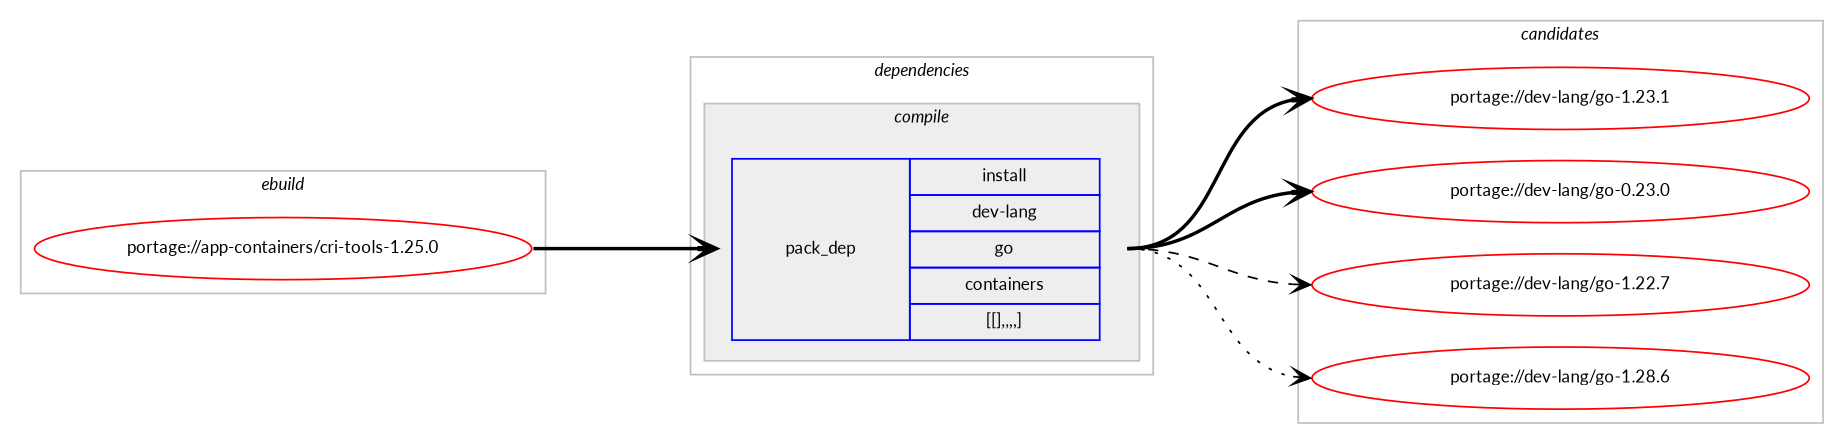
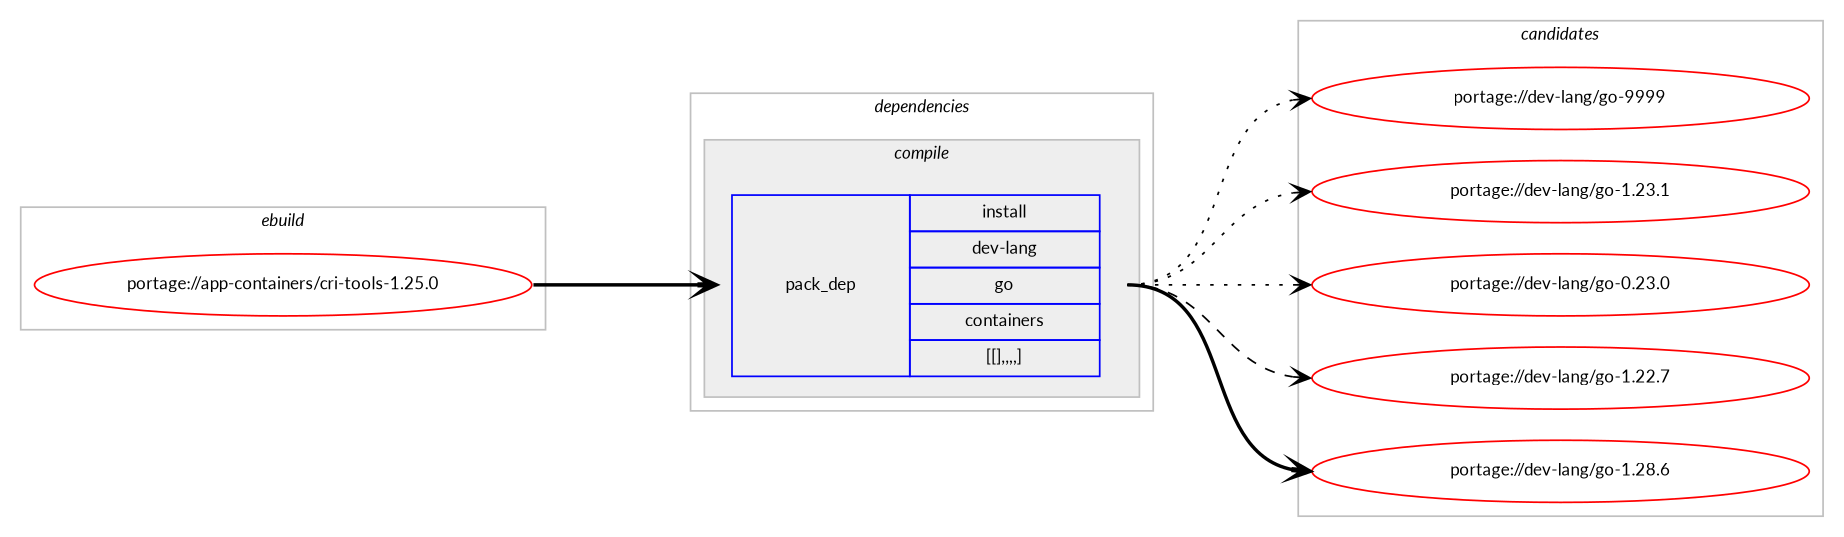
node "portage://dev-lang/go-9999": added
edge "pack_dep" -> "portage://dev-lang/go-1.23.1": style bold -> dotted
edge "pack_dep" -> "portage://dev-lang/go-0.23.0": style bold -> dotted
edge "pack_dep" -> "portage://dev-lang/go-1.28.6": style dotted -> bold
